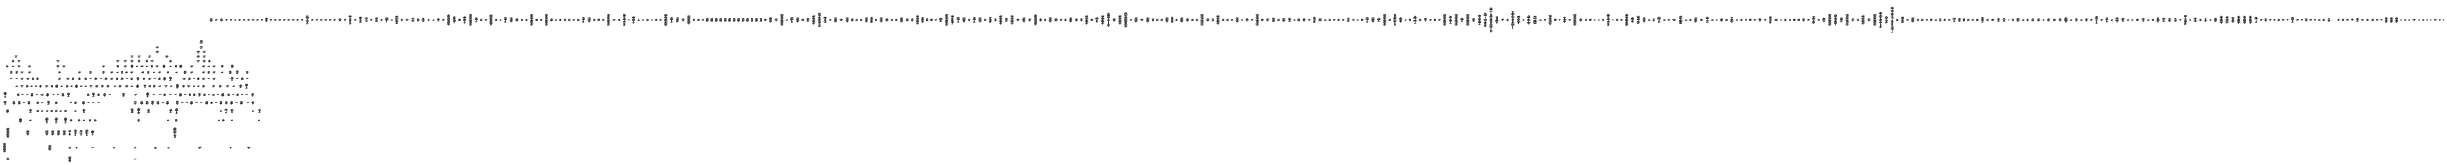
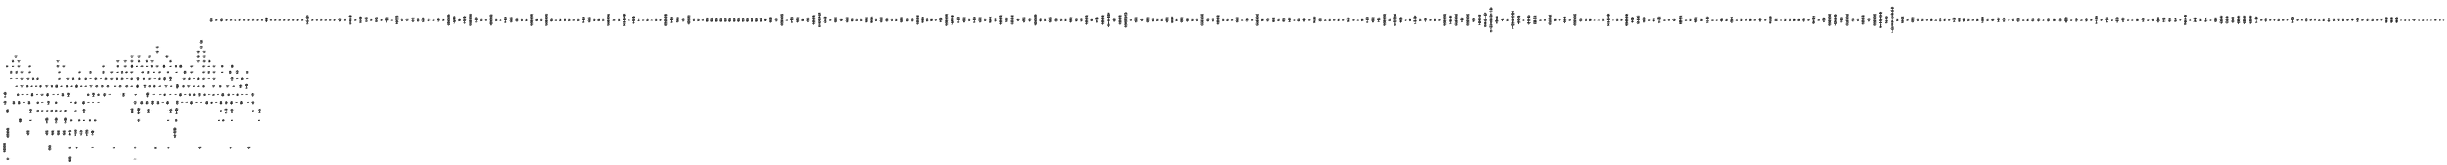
node "# 0x33cd JUMPDEST GT ISZERO PUSHX Data JUMPI": added
